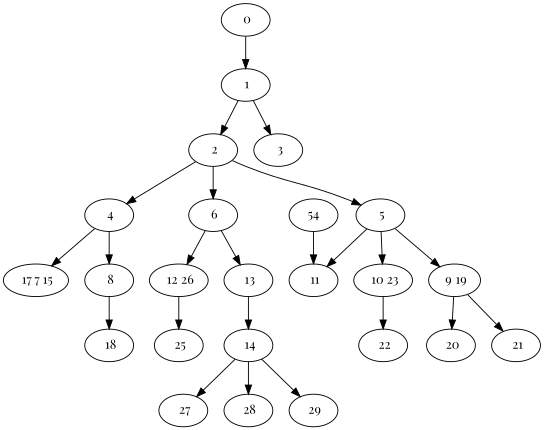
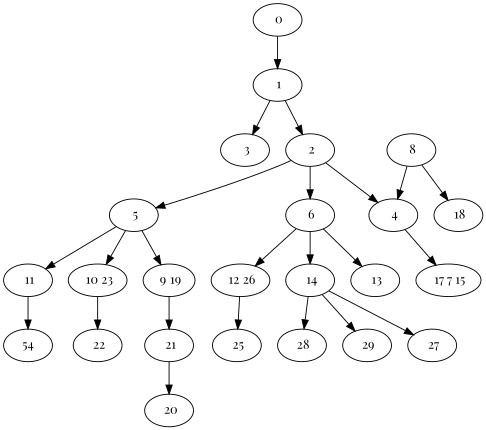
edge "4" -> "8": reversed
edge "54" -> "11": reversed
edge "13" -> "14": now "6" -> "14"
edge "9 19" -> "20": now "21" -> "20"
